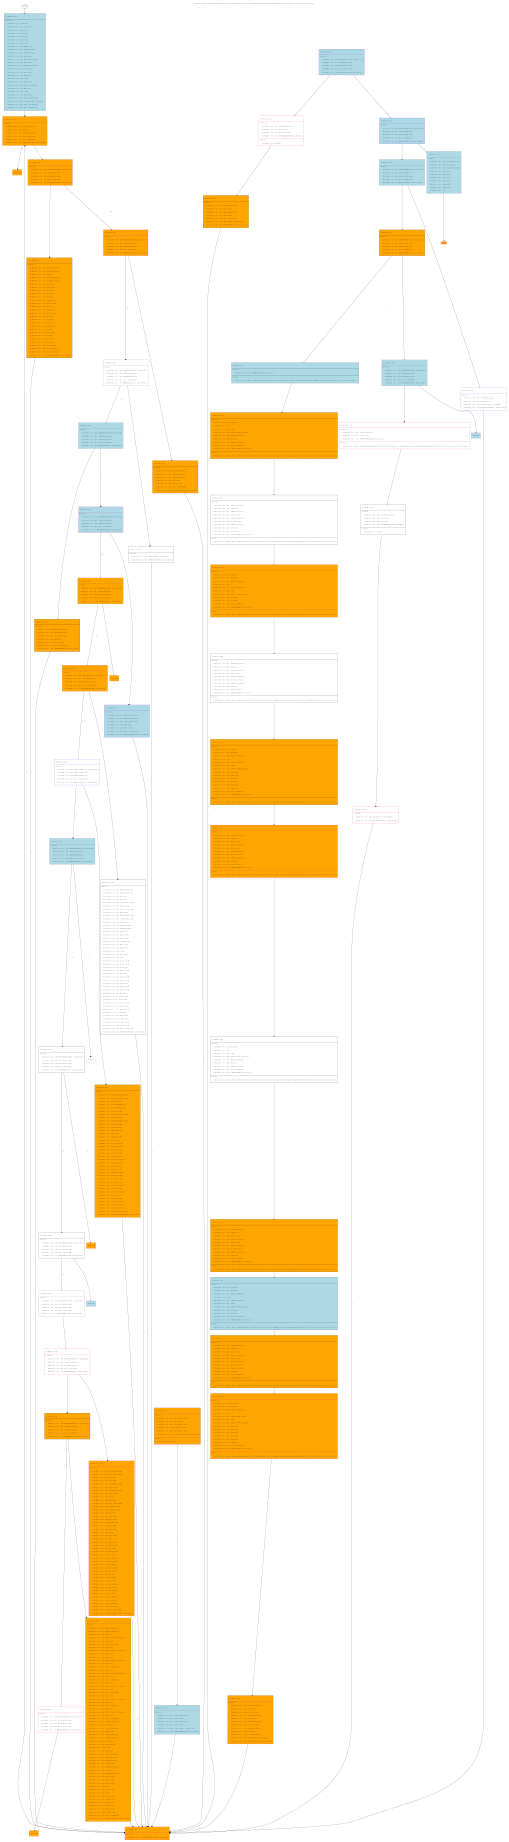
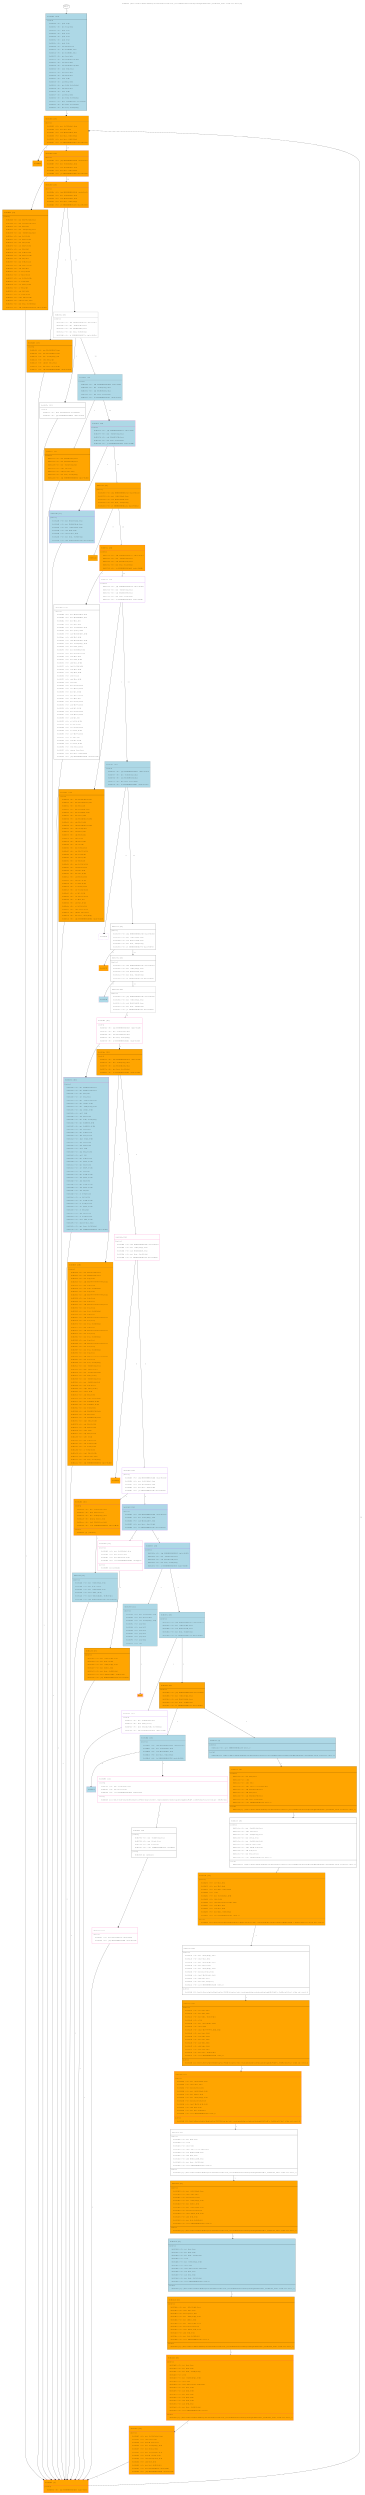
node "0x401826 [28]": added
node "0x401b62 [164]": fillcolor orange -> lightblue
